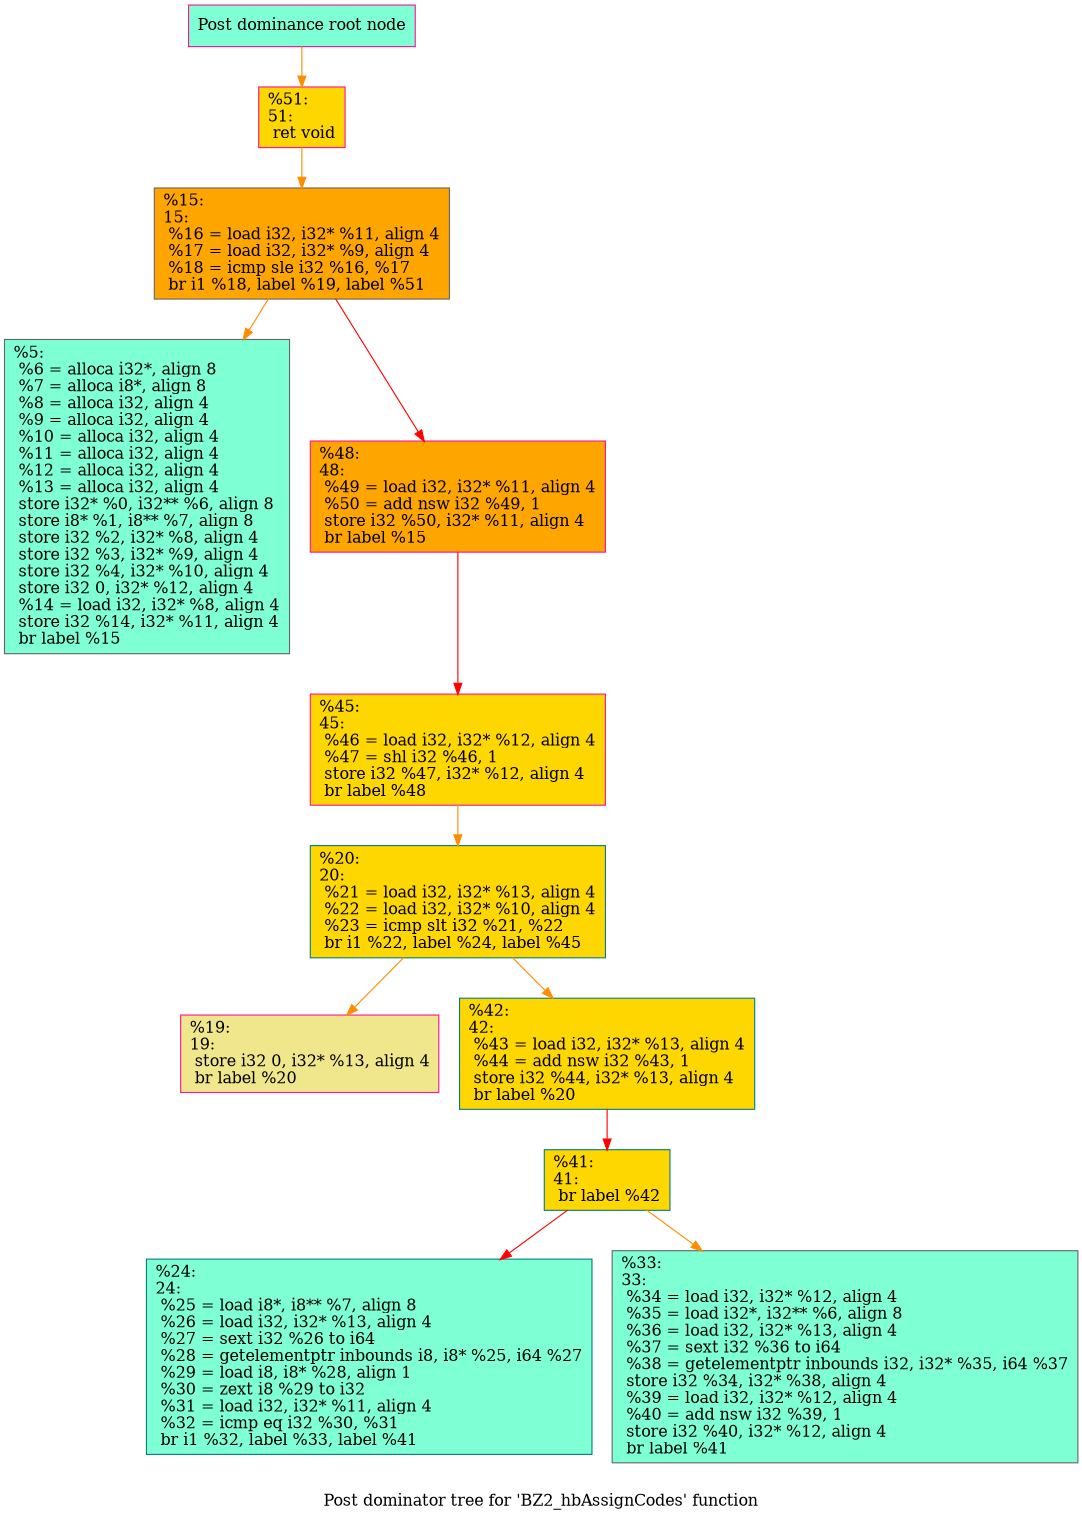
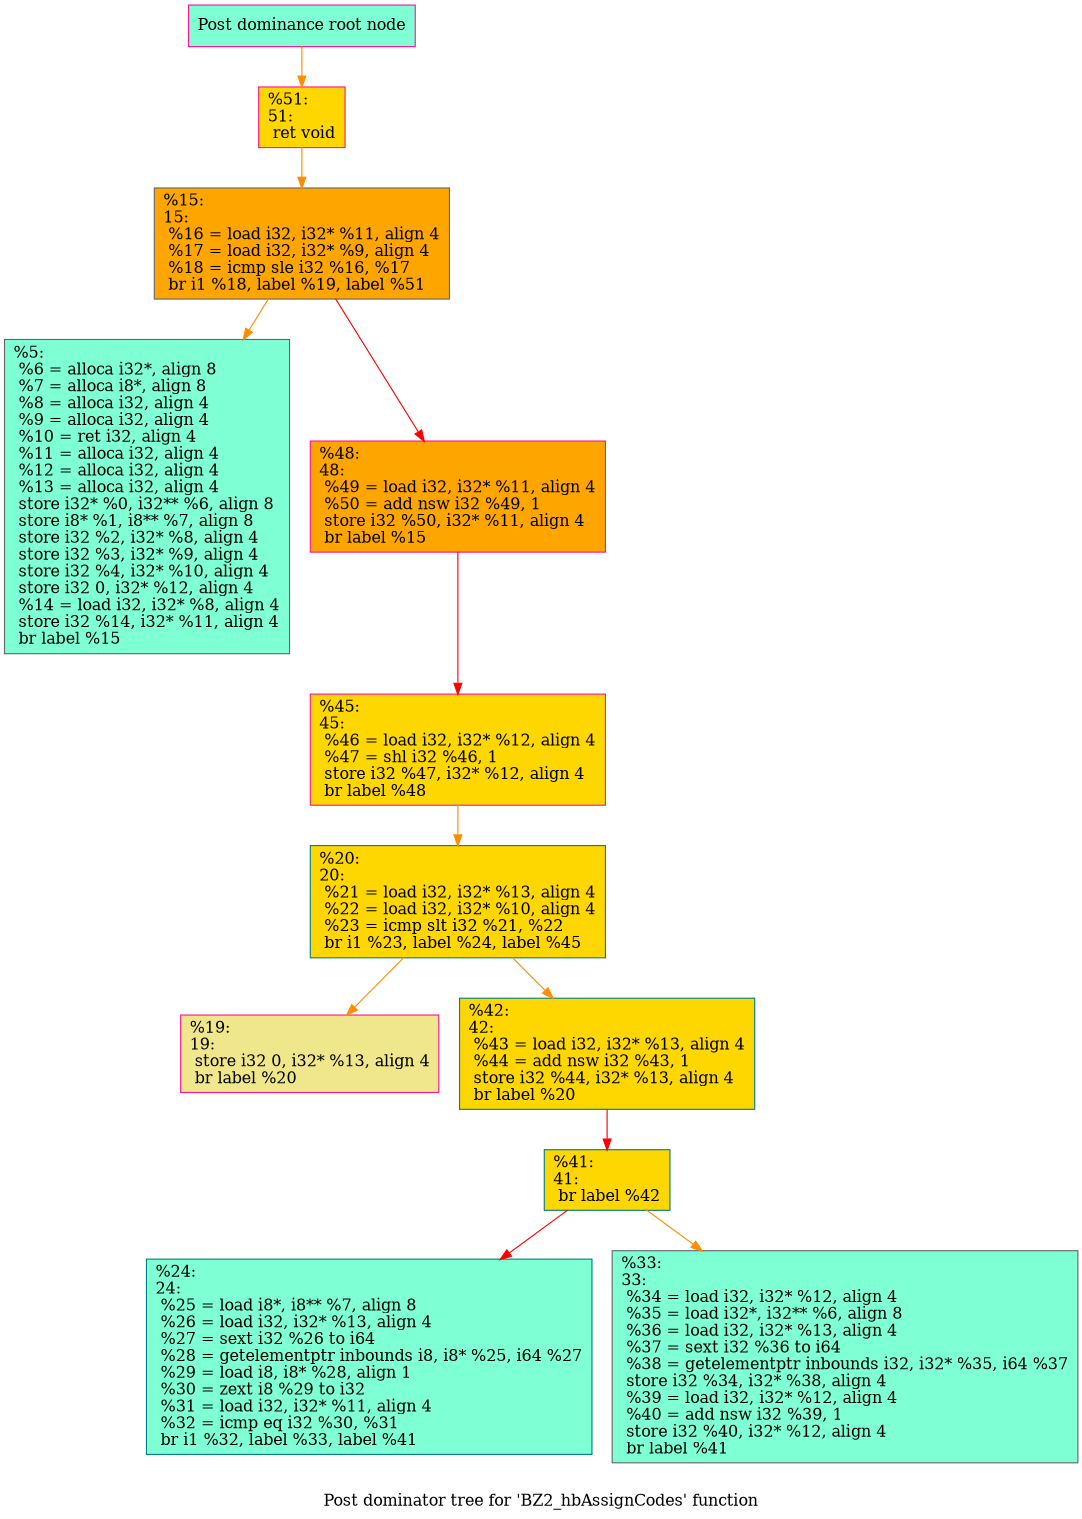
node "%5:": text "%10 = alloca i32, align 4" -> "%10 = ret i32, align 4"
node "%20:": text "br i1 %22, label %24, label %45" -> "br i1 %23, label %24, label %45"
